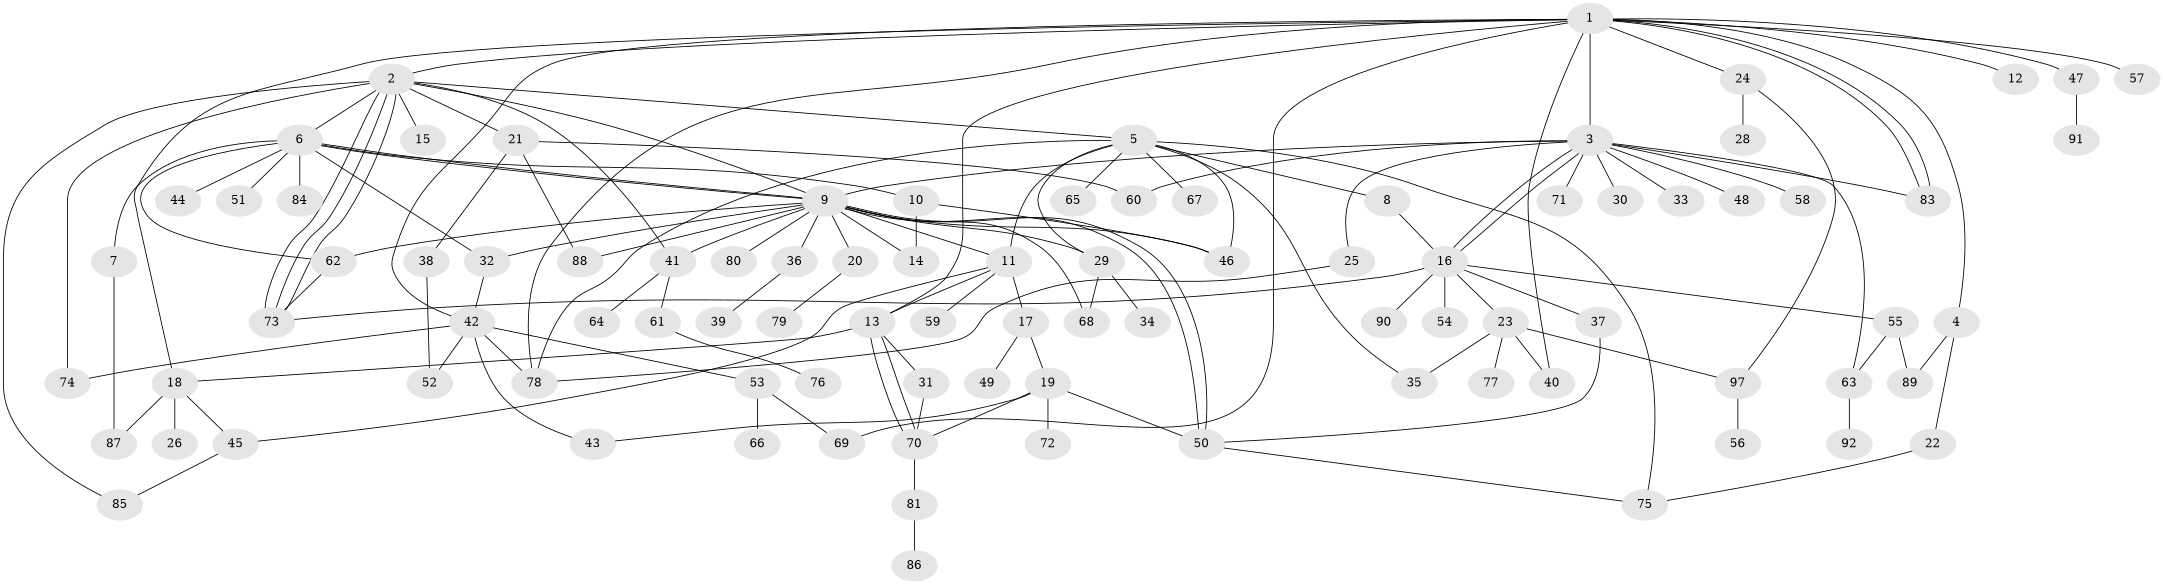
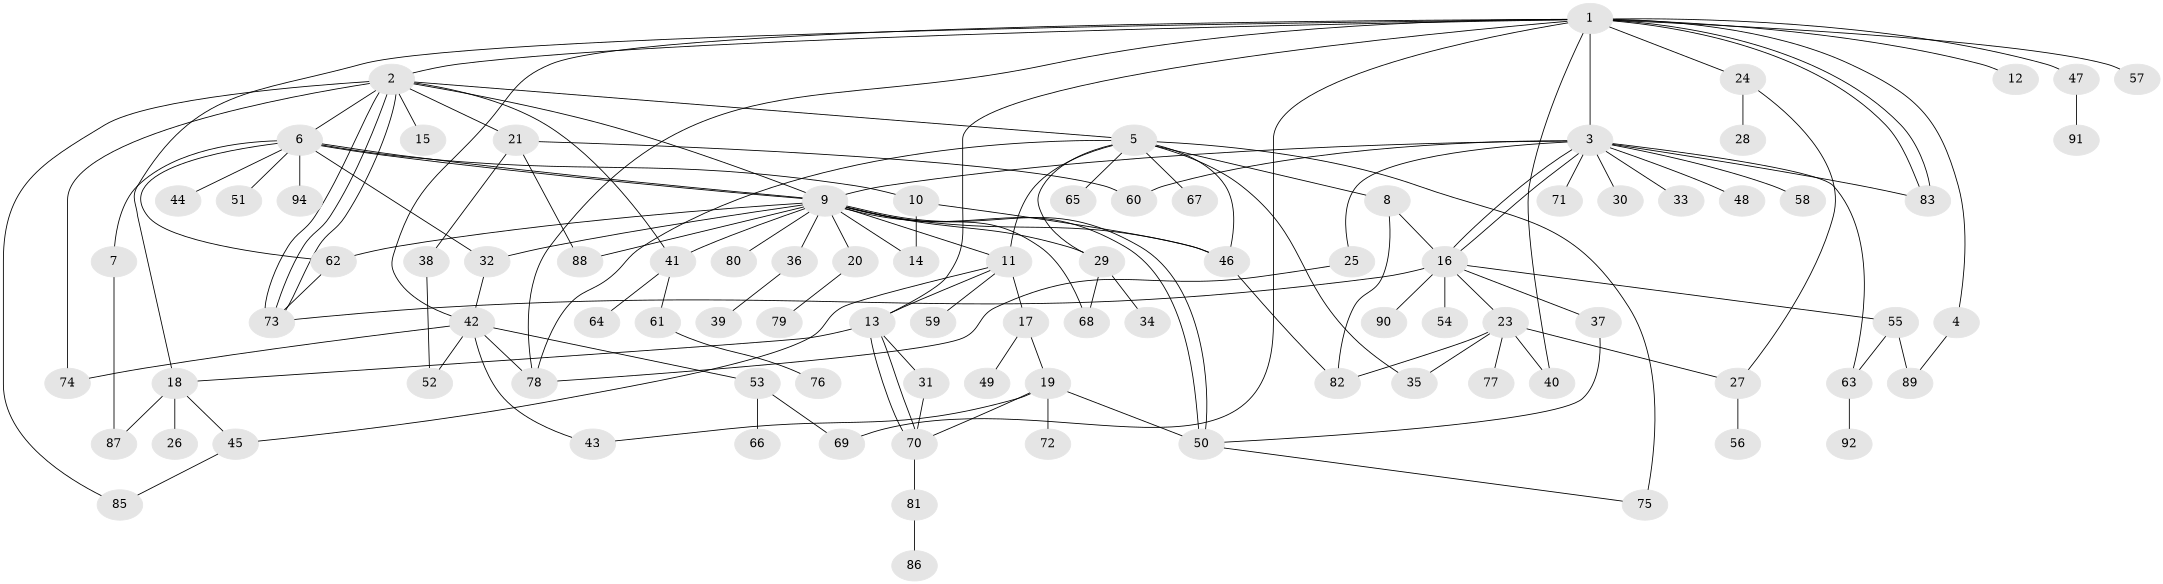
node "84": label "84" -> "94"
node "82": added
node "97": label "97" -> "27"
node "22": removed
